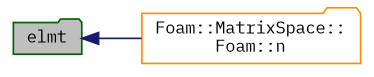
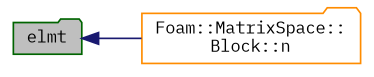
node "Foam::MatrixSpace:: Foam::n": label "Foam::MatrixSpace:: Foam::n" -> "Foam::MatrixSpace:: Block::n"
